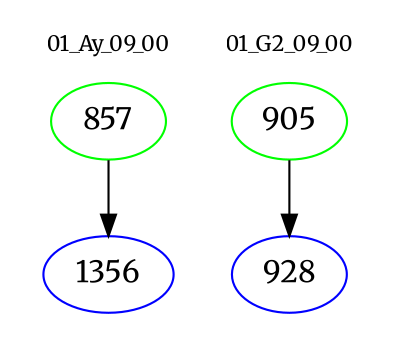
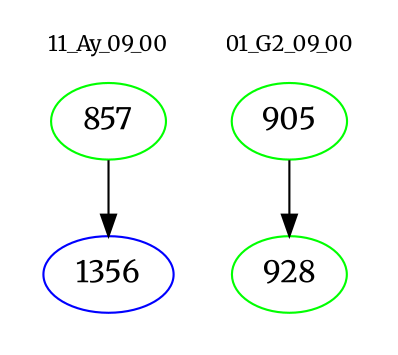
cluster "01_Ay_09_00": label "01_Ay_09_00" -> "11_Ay_09_00"
node "928": color blue -> green
